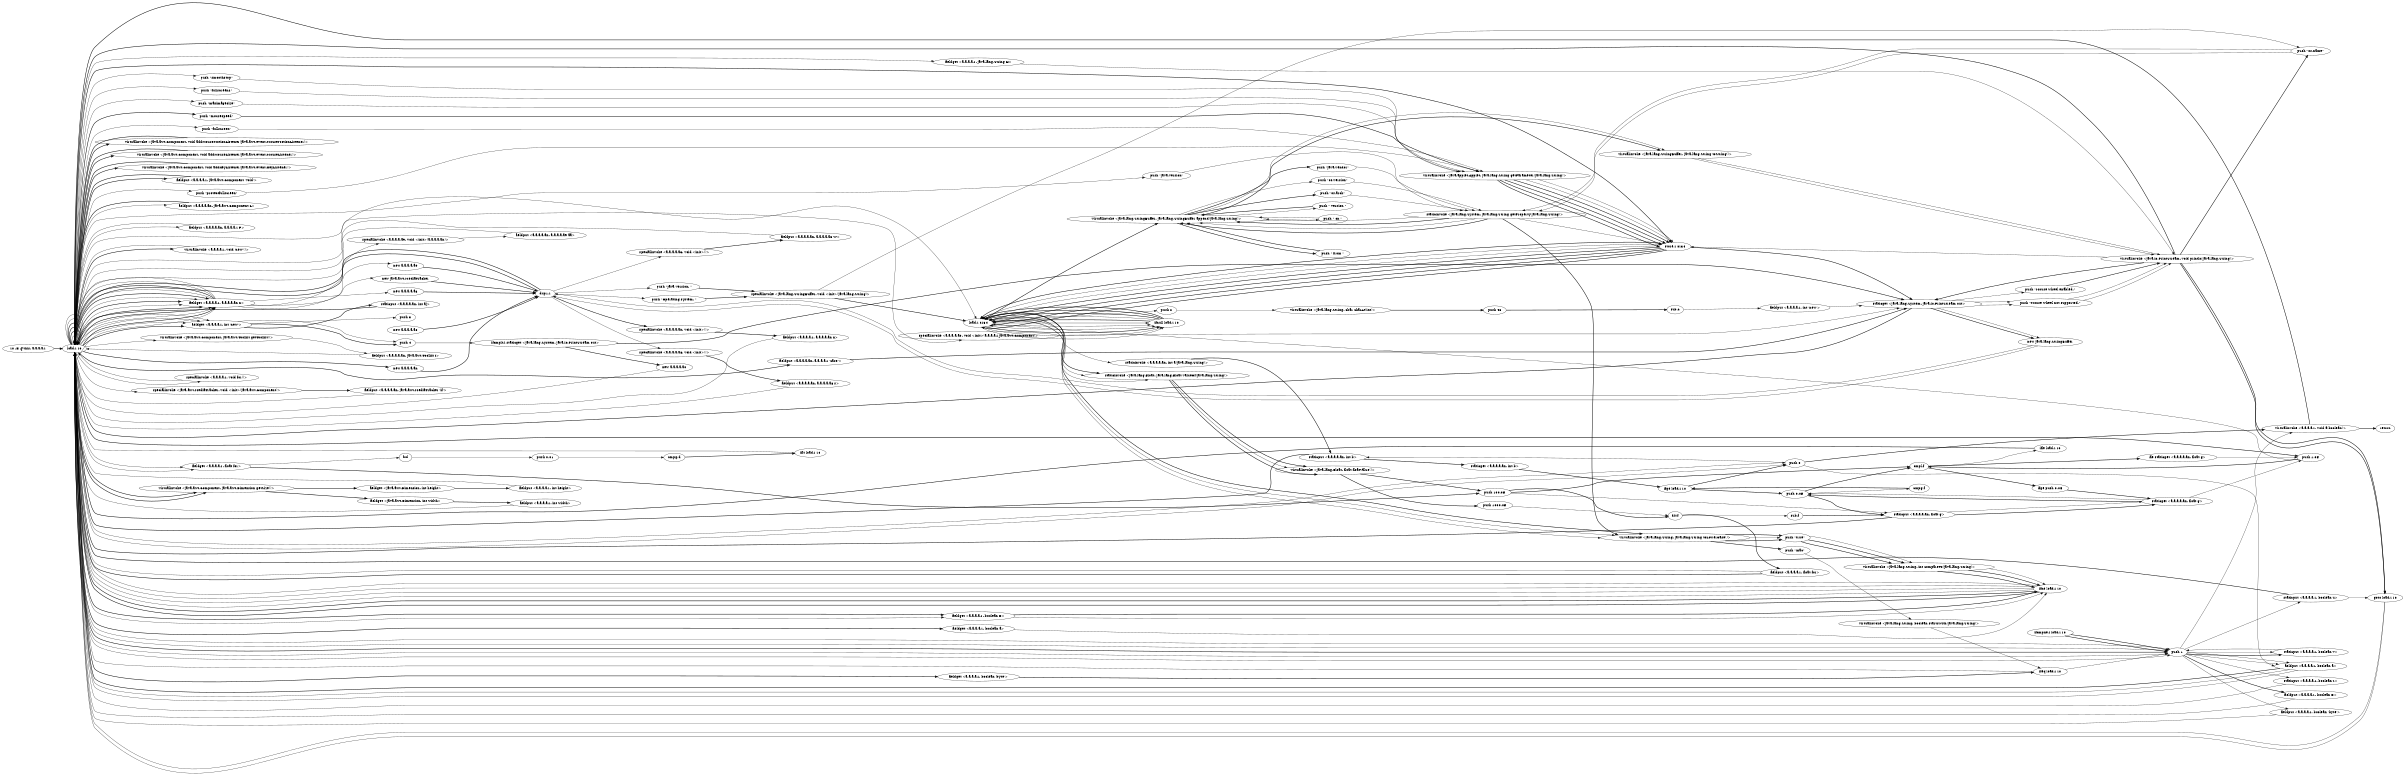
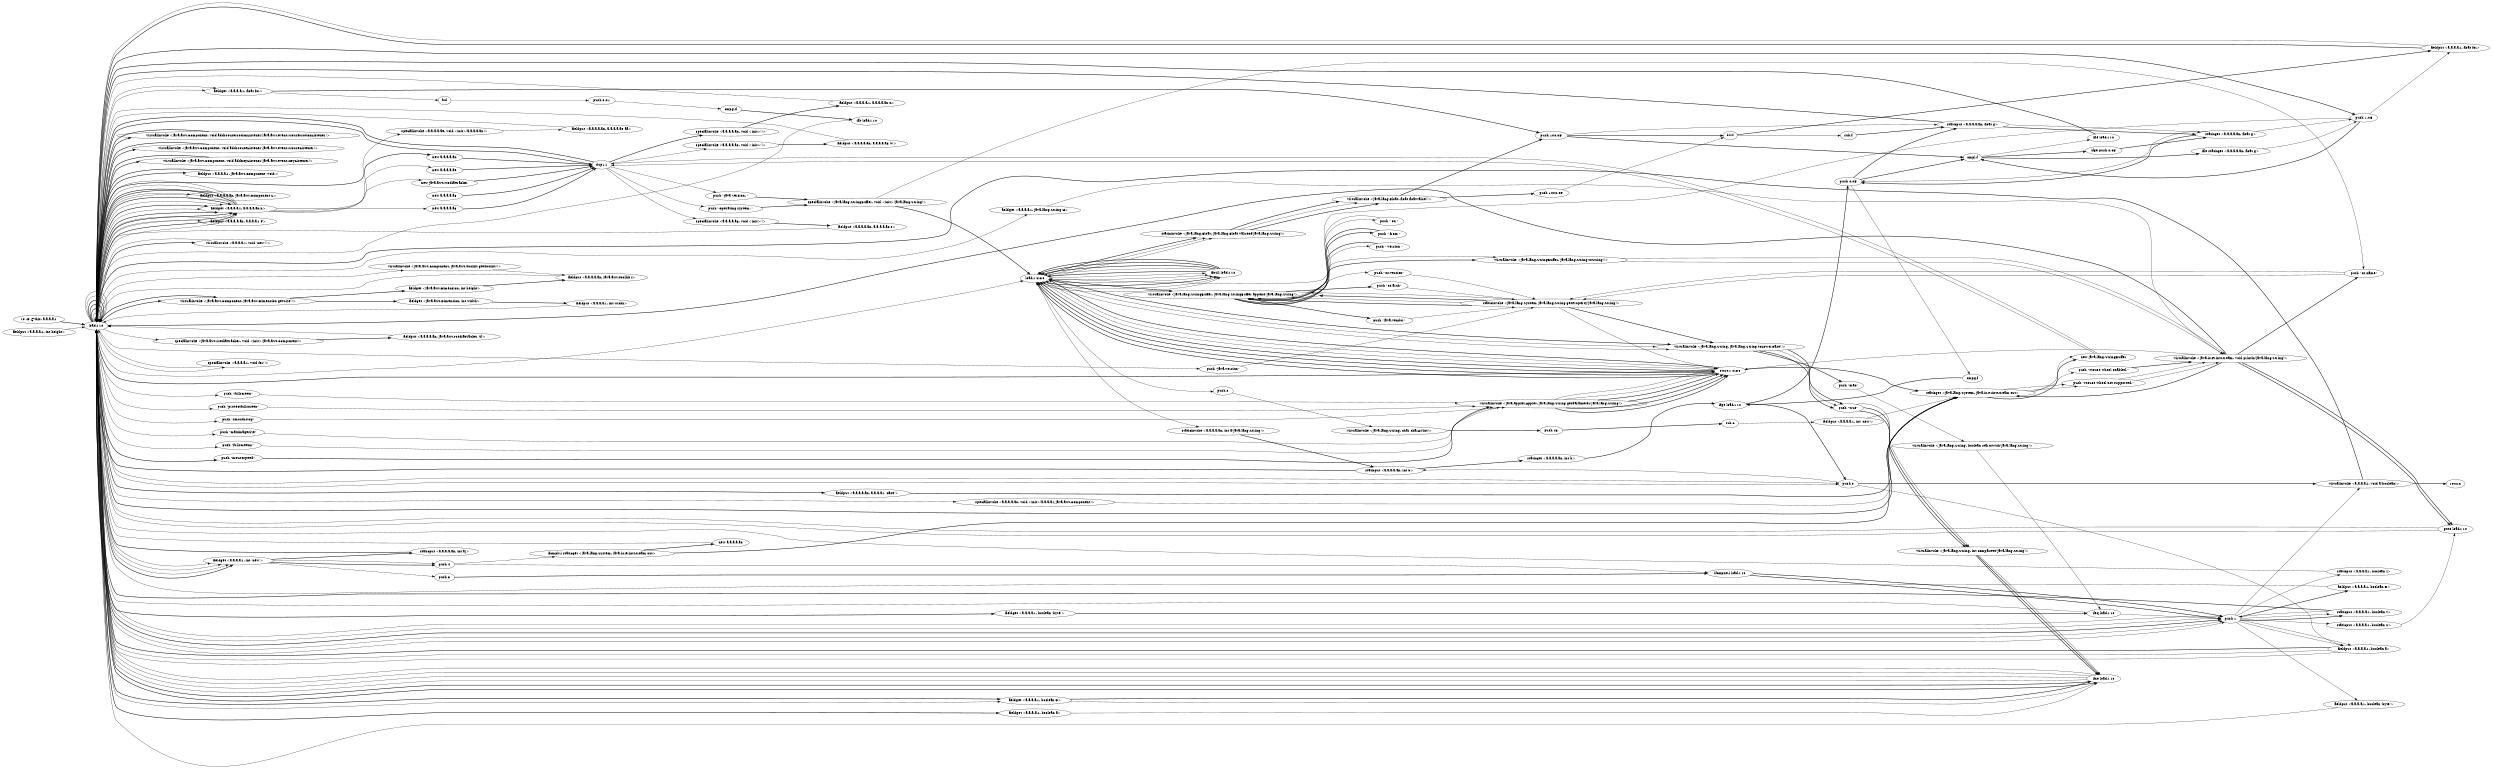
edge "push 1.0F" -> "fieldput <a.a.a.a.r: float for>": added
edge "fieldget <java.awt.Dimension: int height>" -> "fieldput <a.a.a.a.r: int height>": now "fieldget <java.awt.Dimension: int height>" -> "fieldput <a.a.a.a.an: java.awt.Toolkit I>"
edge "staticput <a.a.a.a.r: boolean u>" -> "load.r r0": now "staticput <a.a.a.a.r: boolean v>" -> "load.r r0"
edge "push 4" -> "ifcmpne.i load.r r0": added
edge "push 3" -> "ifcmpne.i load.r r0": added
